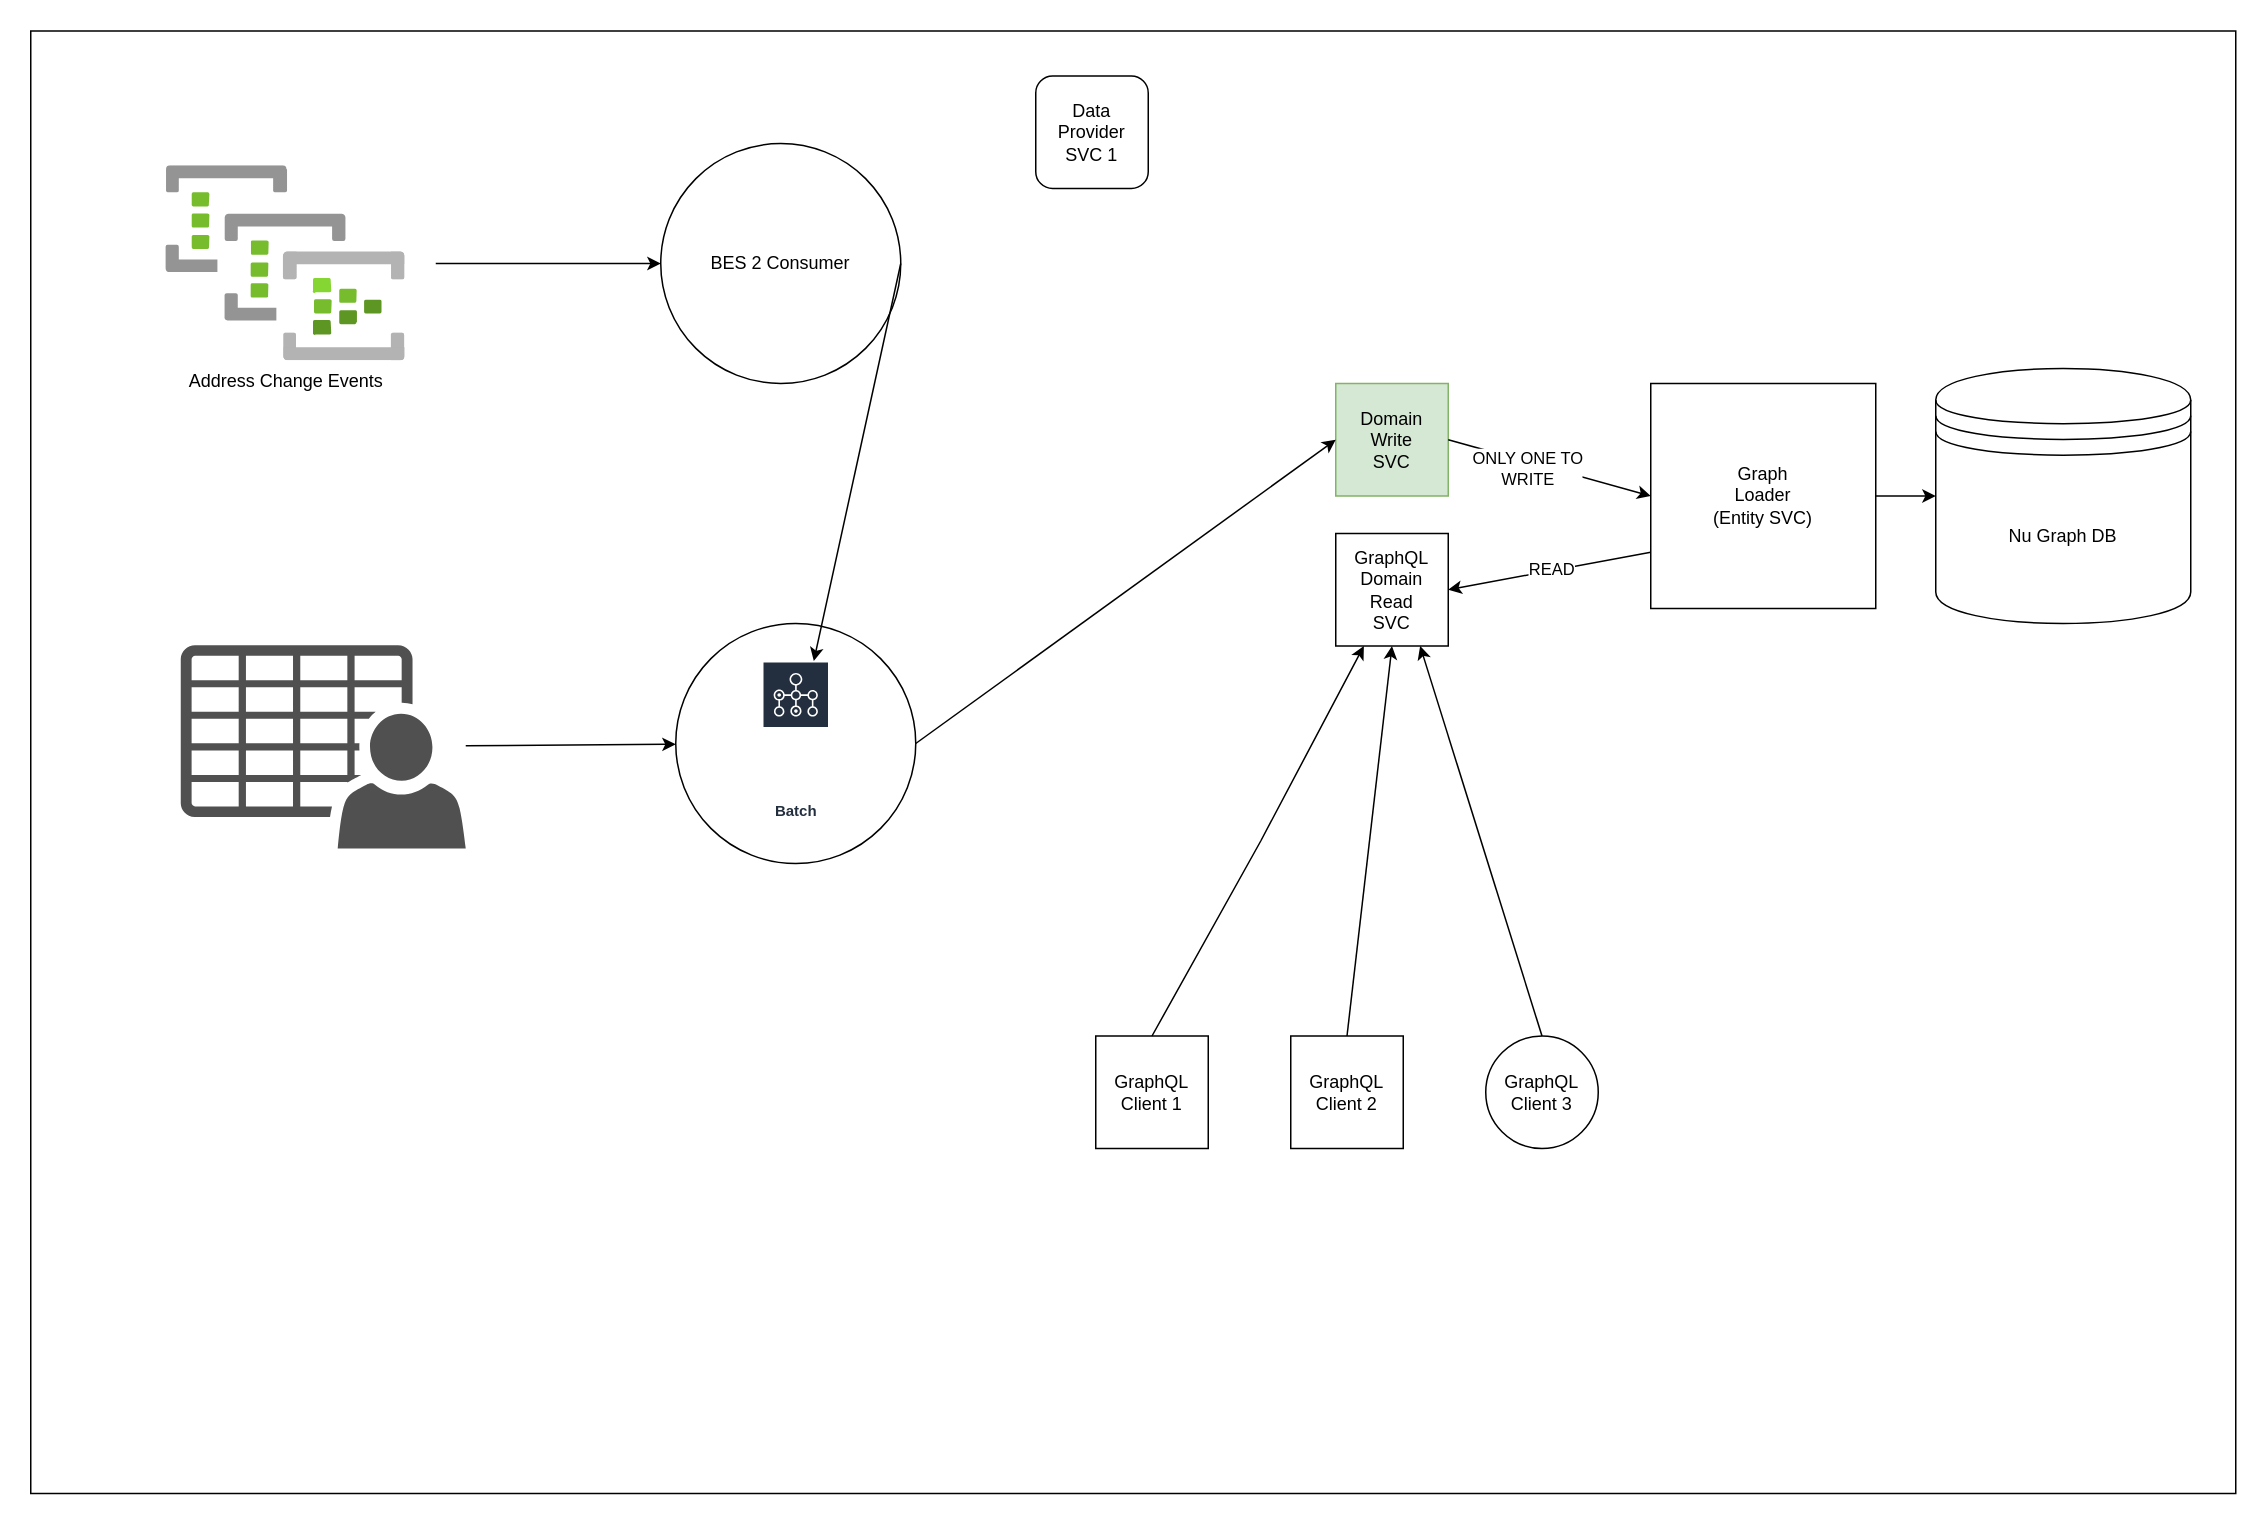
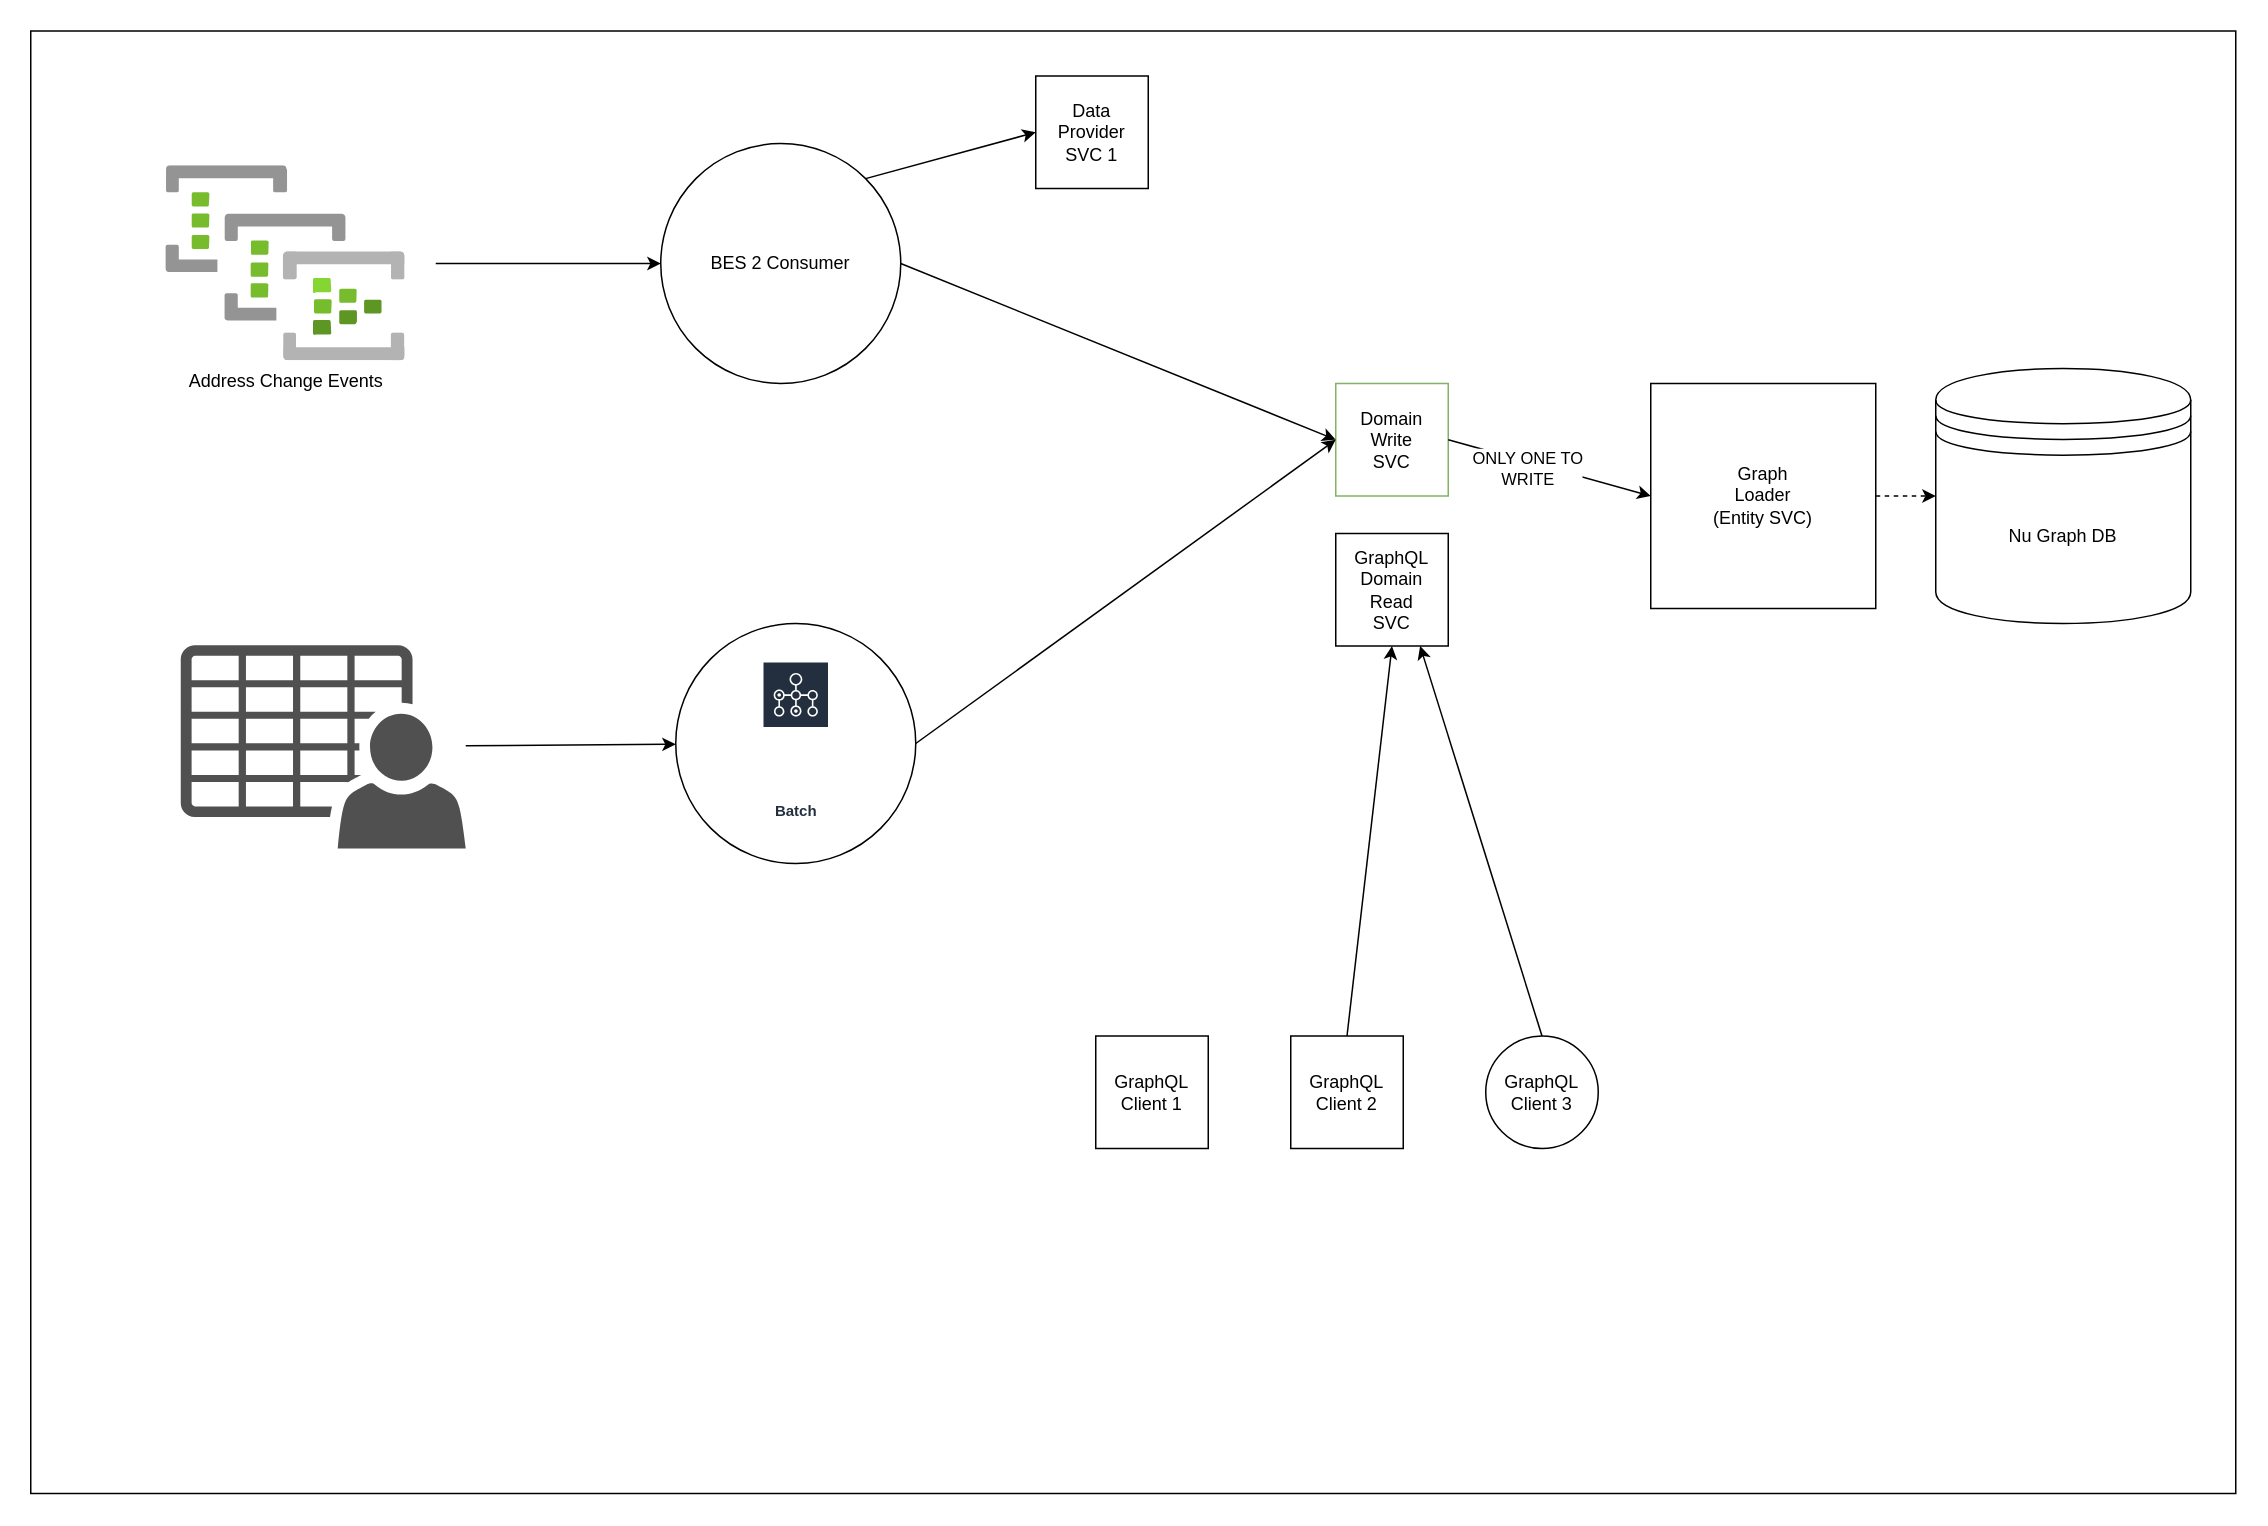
node "Data Provider SVC 1": shape rounded rectangle -> rectangle
edge "BES 2 Consumer" -> "Data Provider SVC 1": added
node "Domain Write SVC": fillcolor #d5e8d4 -> #ffffff
edge "BES 2 Consumer" -> "Batch": now "BES 2 Consumer" -> "Domain Write SVC"
edge "Graph Loader (Entity SVC)" -> "Nu Graph DB": style solid -> dashed
edge "Graph Loader (Entity SVC)" -> "GraphQL Domain Read SVC": removed, label "READ"
edge "GraphQL Client 1" -> "GraphQL Domain Read SVC": removed
